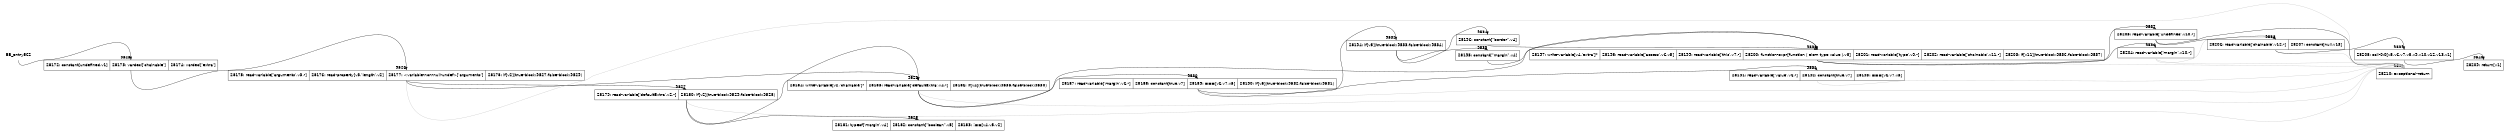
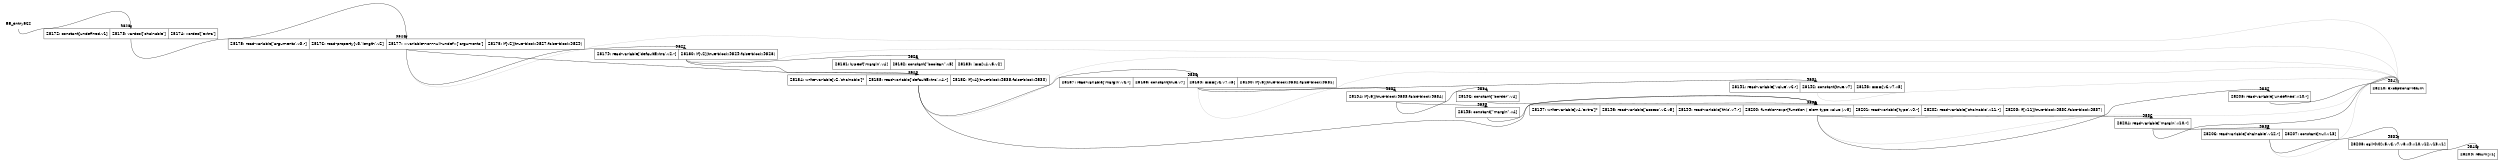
edge "28205: read-variable['undefined',v10,-]" -> "28206: read-variable['chainable',v12,-]": removed
edge "28204: read-variable['margin',v10,-]" -> "28206: read-variable['chainable',v12,-]": color gray -> black
edge "28204: read-variable['margin',v10,-]" -> "28210: exceptional-return": color gray -> black
